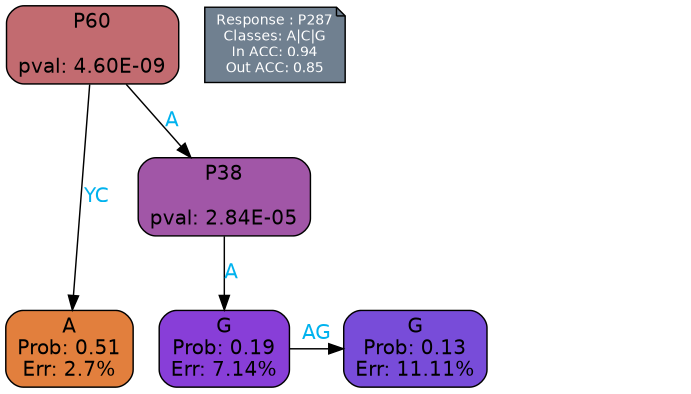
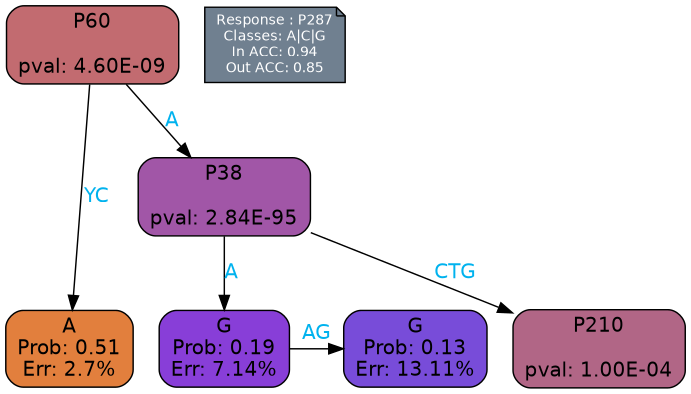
node "P38 pval: 2.84E-05": label "P38 pval: 2.84E-05" -> "P38 pval: 2.84E-95"
node "G Prob: 0.13 Err: 11.11%": label "G Prob: 0.13 Err: 11.11%" -> "G Prob: 0.13 Err: 13.11%"
node "P210 pval: 1.00E-04": added
